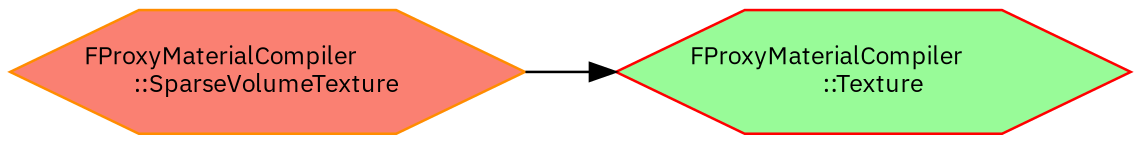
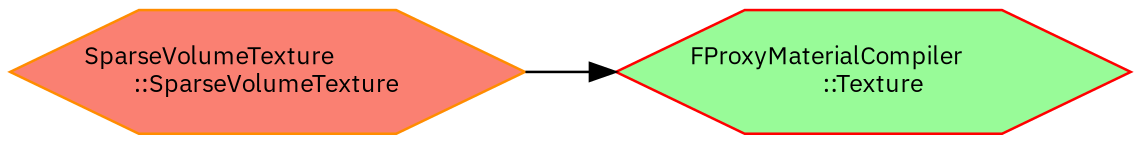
node "FProxyMaterialCompiler ::SparseVolumeTexture": label "FProxyMaterialCompiler ::SparseVolumeTexture" -> "SparseVolumeTexture ::SparseVolumeTexture"
